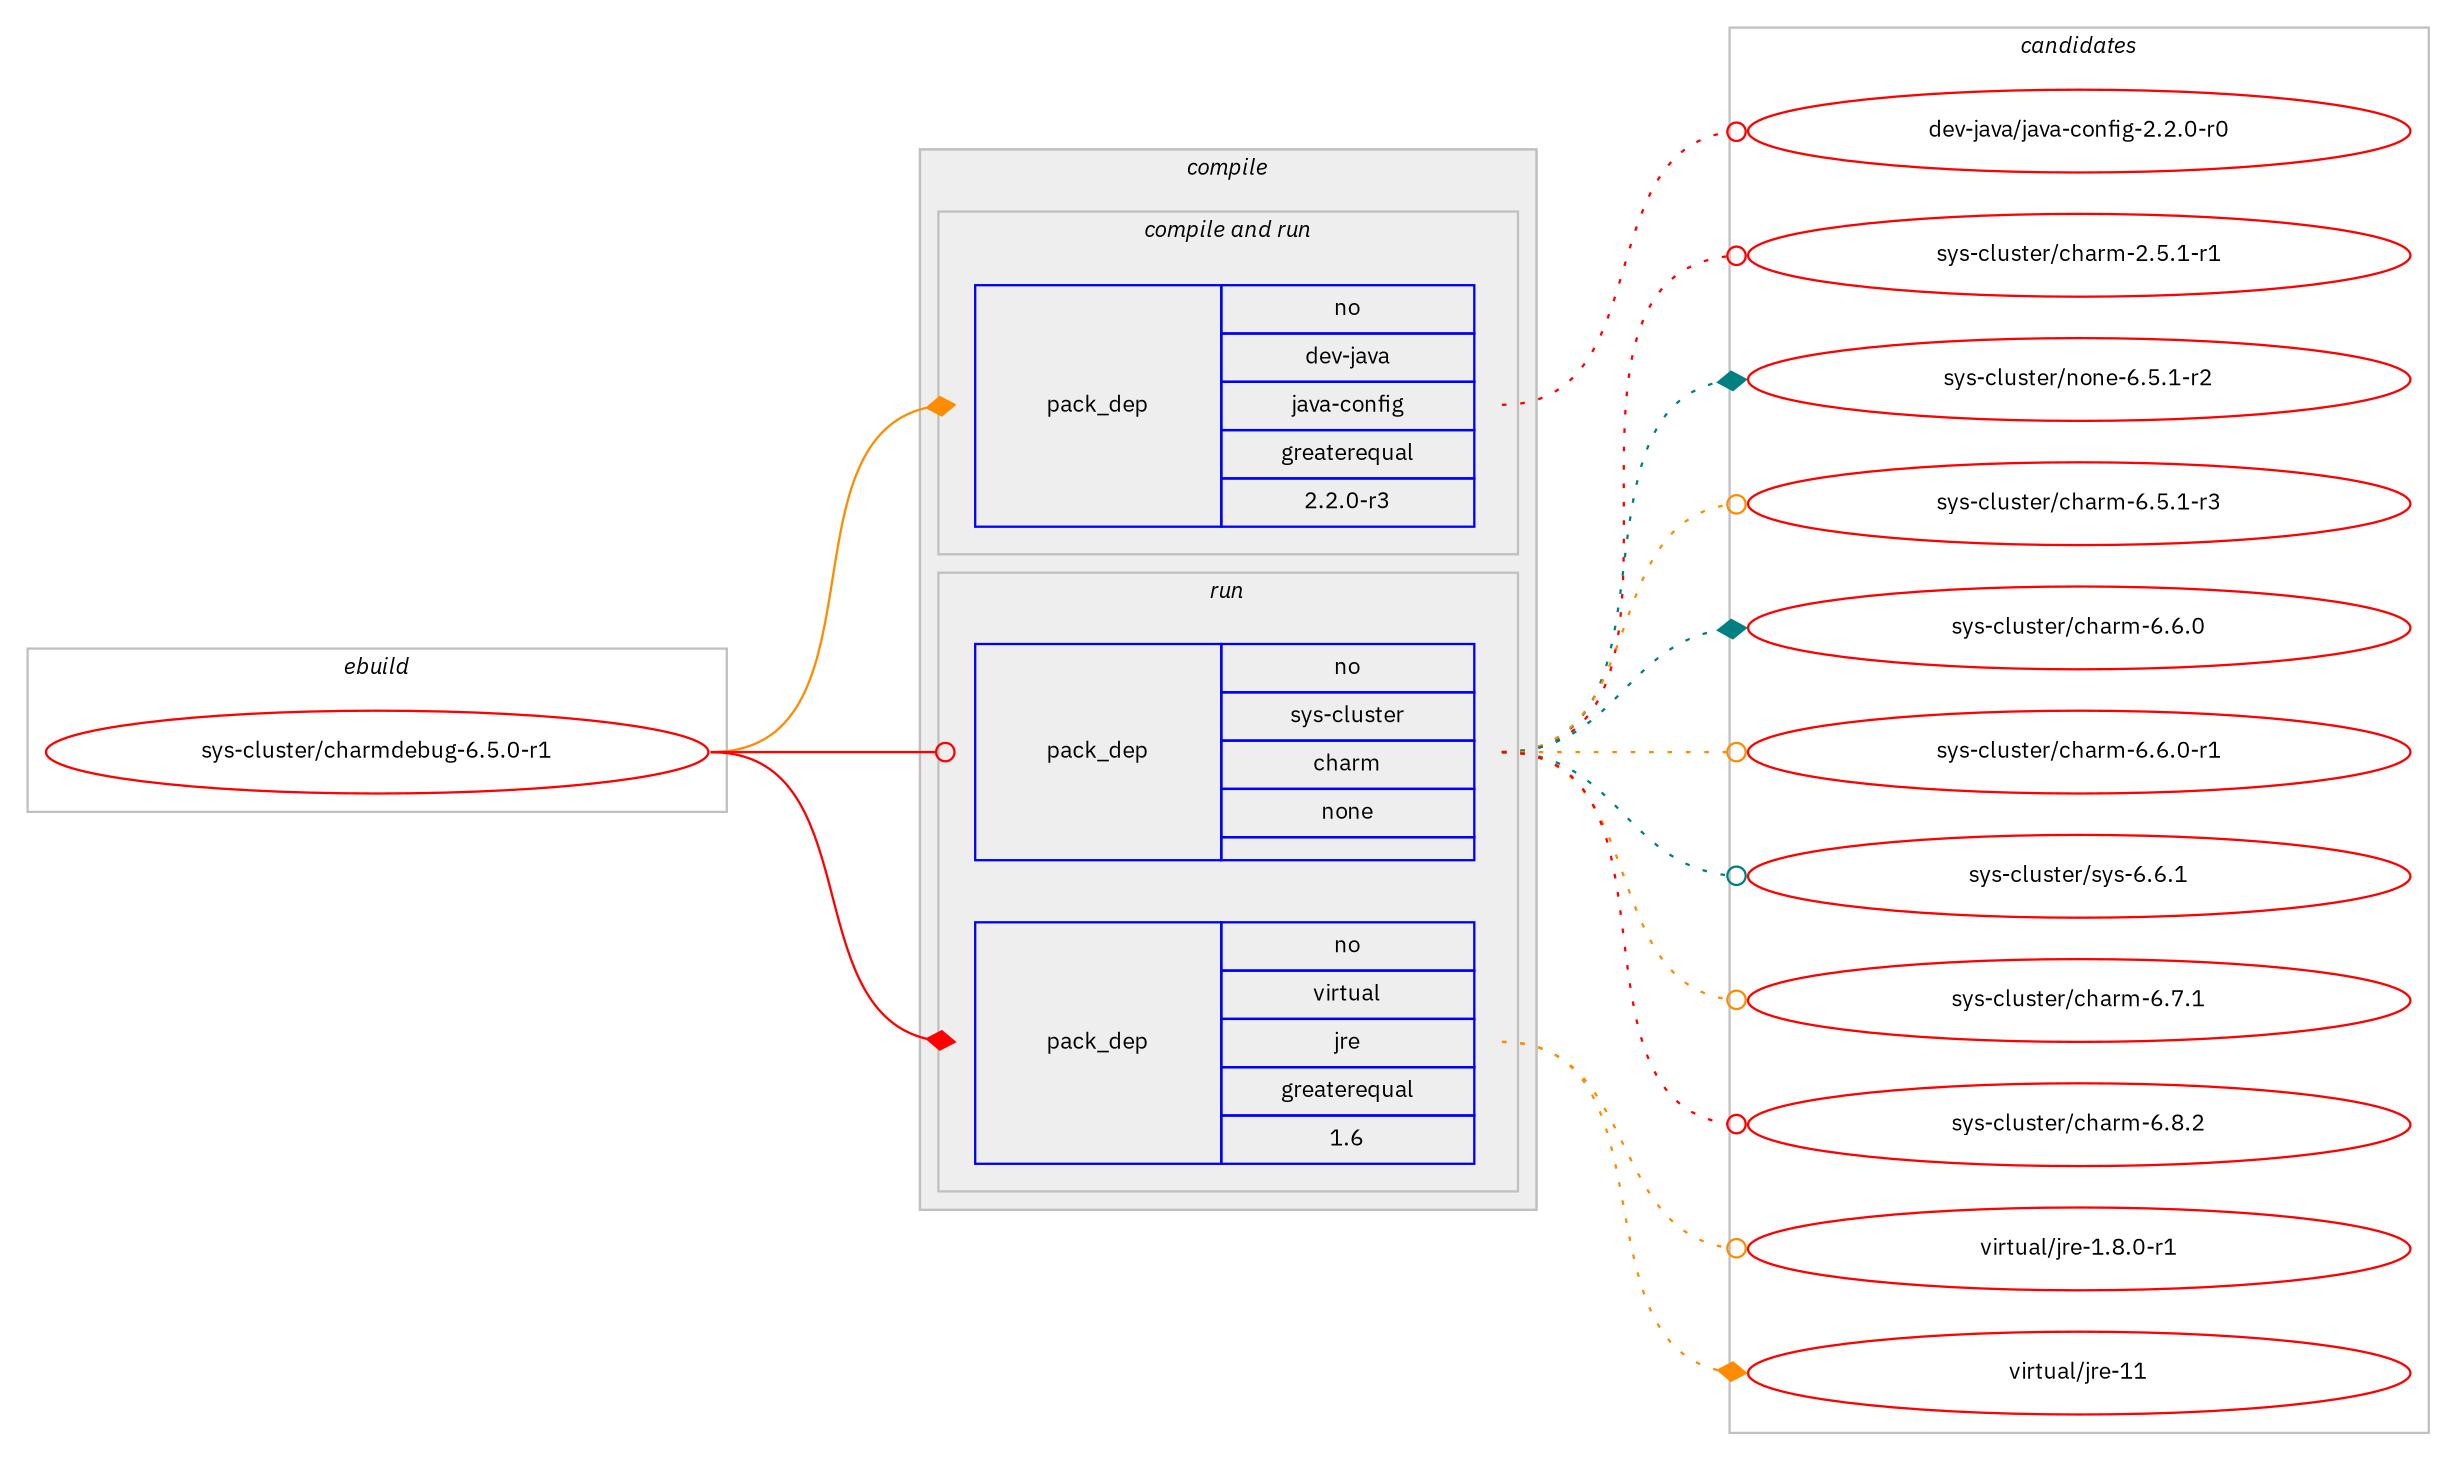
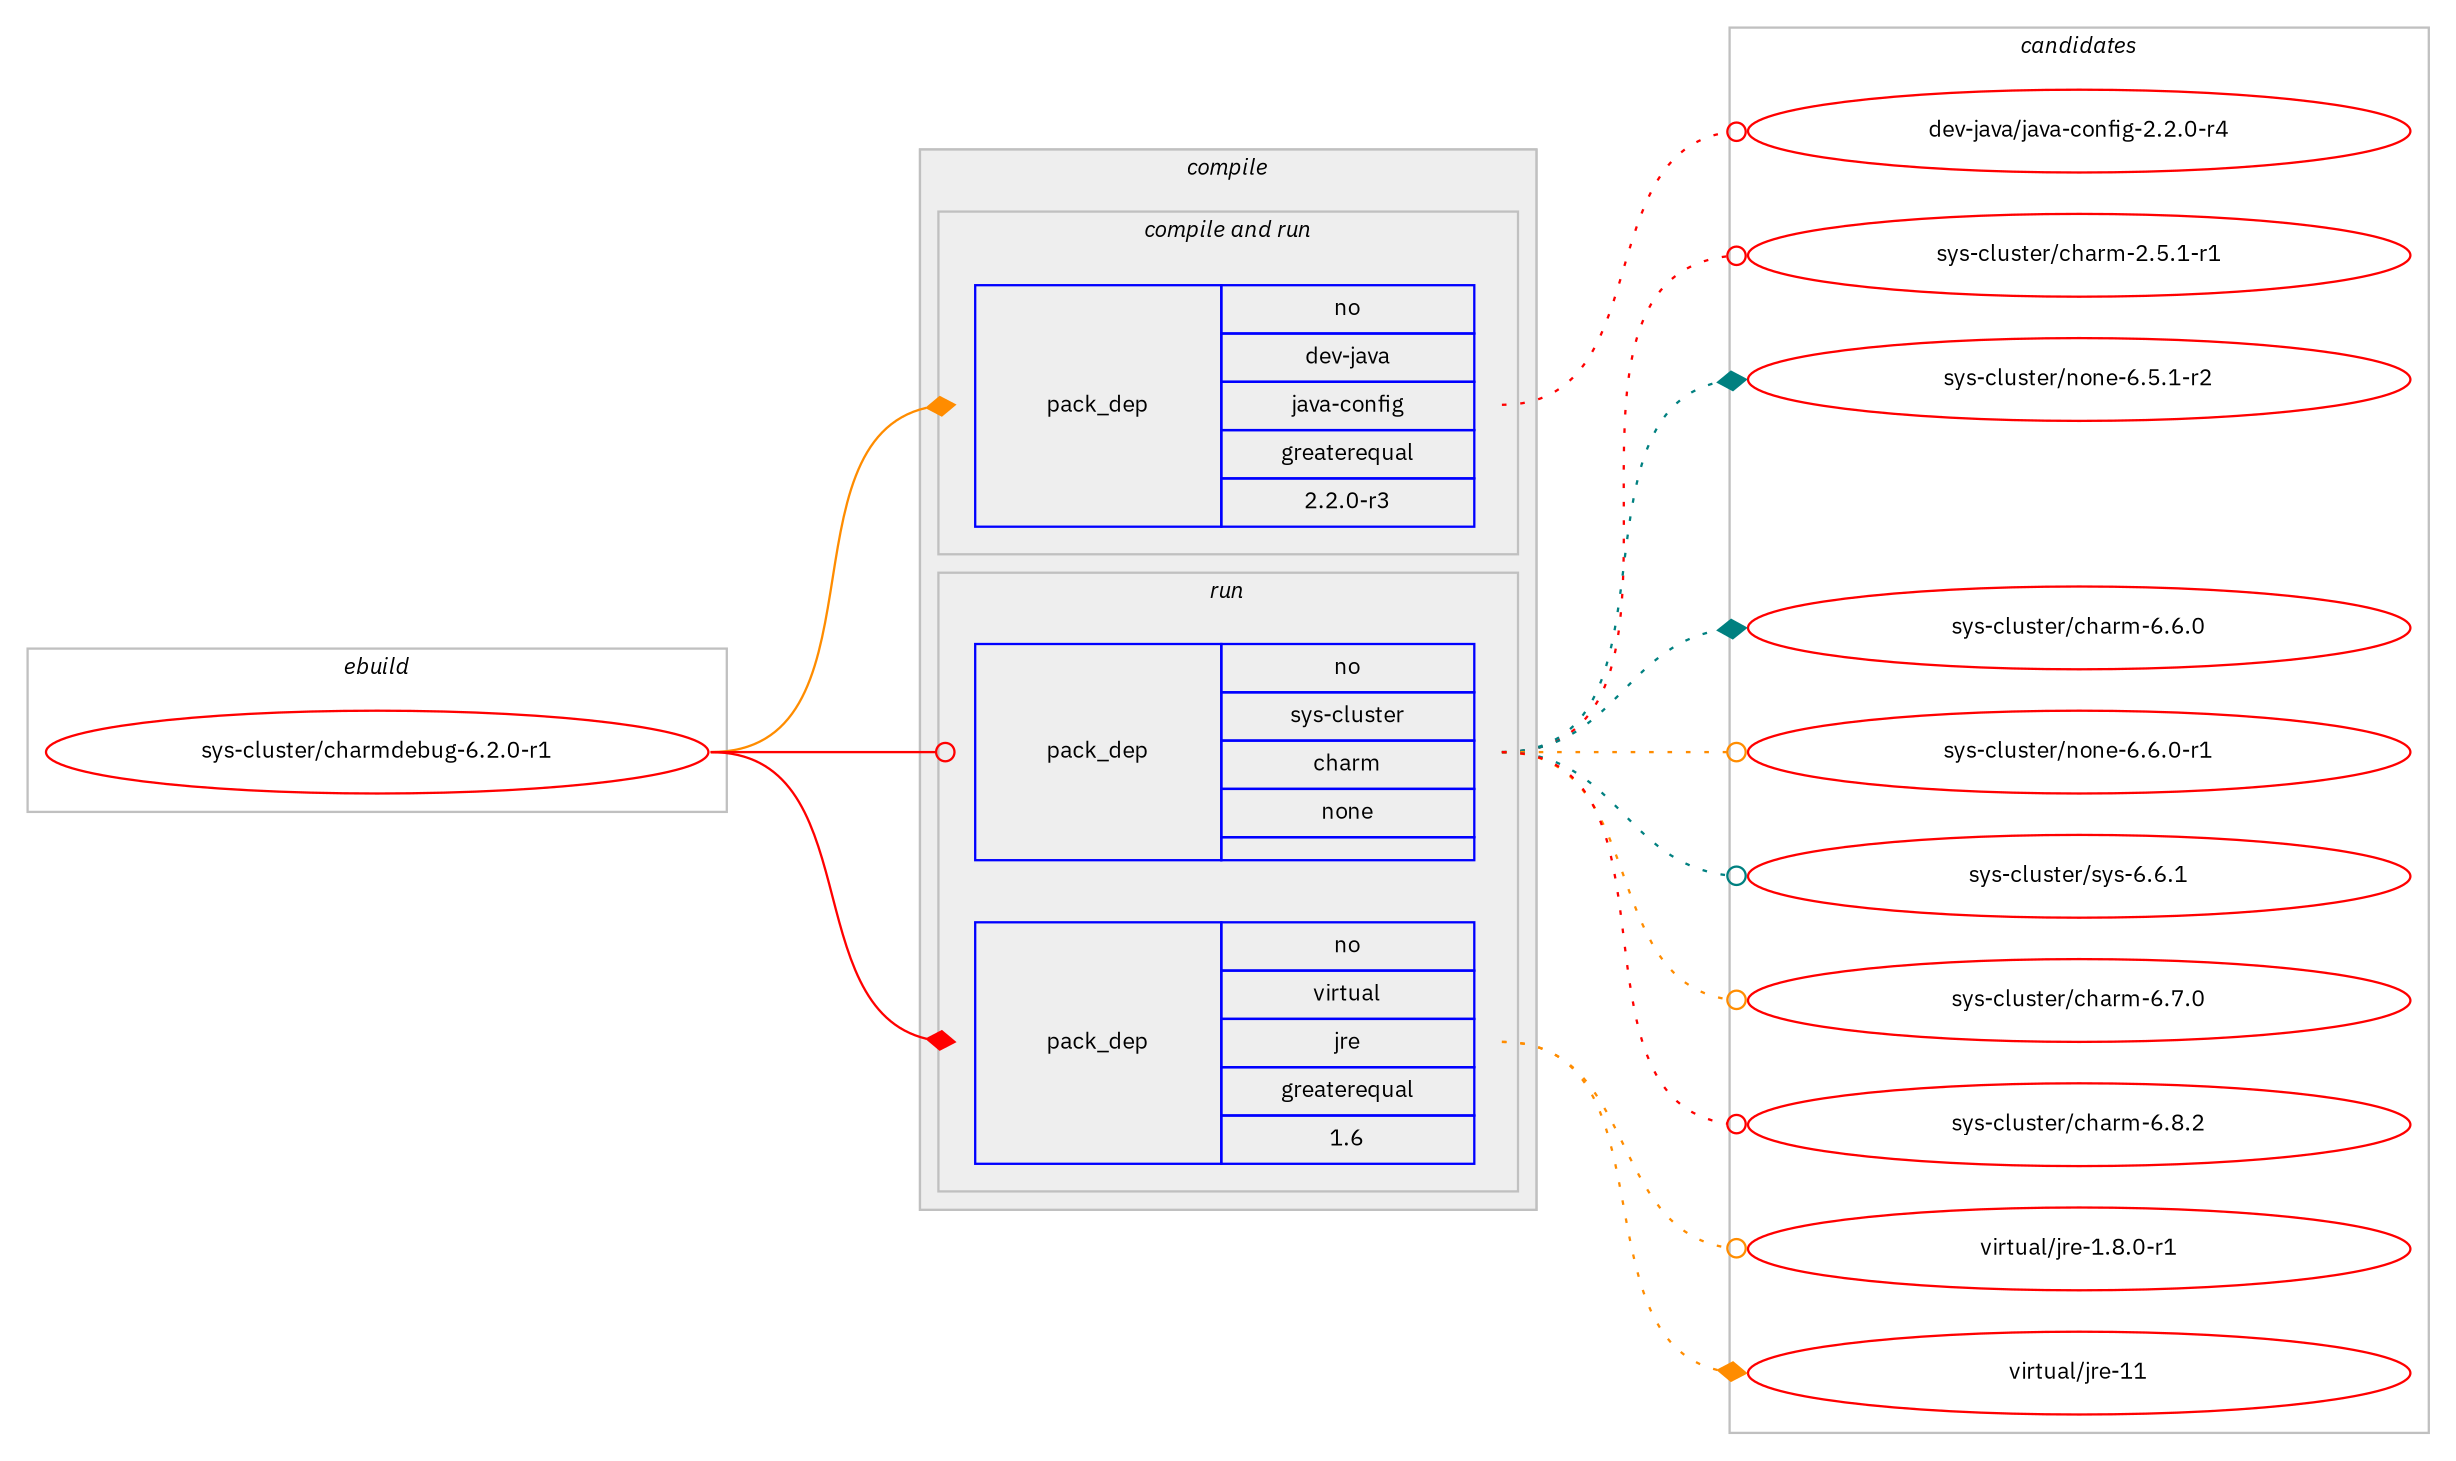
node "dev-java/java-config-2.2.0-r0": label "dev-java/java-config-2.2.0-r0" -> "dev-java/java-config-2.2.0-r4"
node "sys-cluster/charm-6.5.1-r3": removed
node "sys-cluster/charmdebug-6.5.0-r1": label "sys-cluster/charmdebug-6.5.0-r1" -> "sys-cluster/charmdebug-6.2.0-r1"
node "sys-cluster/charm-6.6.0-r1": label "sys-cluster/charm-6.6.0-r1" -> "sys-cluster/none-6.6.0-r1"
node "sys-cluster/charm-6.7.1": label "sys-cluster/charm-6.7.1" -> "sys-cluster/charm-6.7.0"
